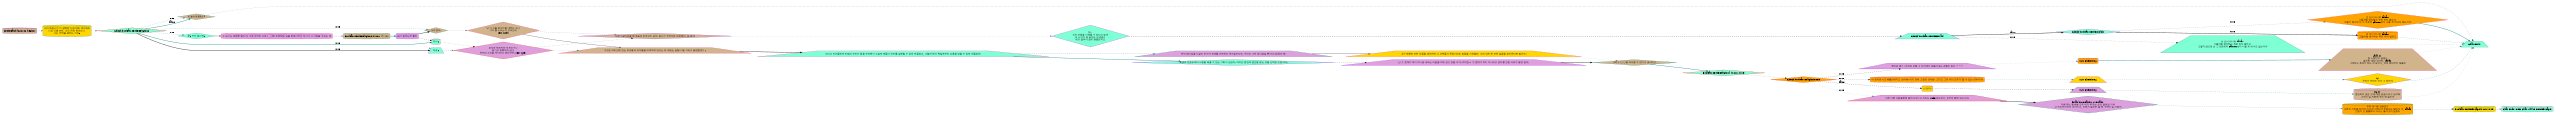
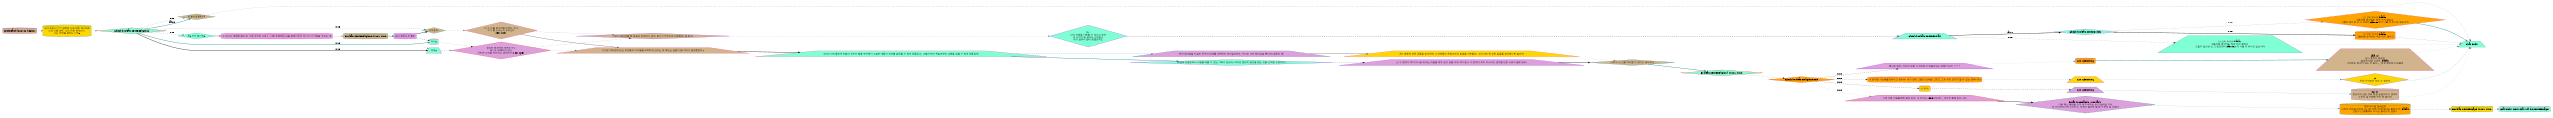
node "Boolean LettieReligion2 is now 아니길.": label "Boolean LettieReligion2 is now 아니길." -> "Boolean LettieReligion2 is now true."
edge "Check boolean ReligionNone" -> "난 믿어.": label "false" -> "true"
